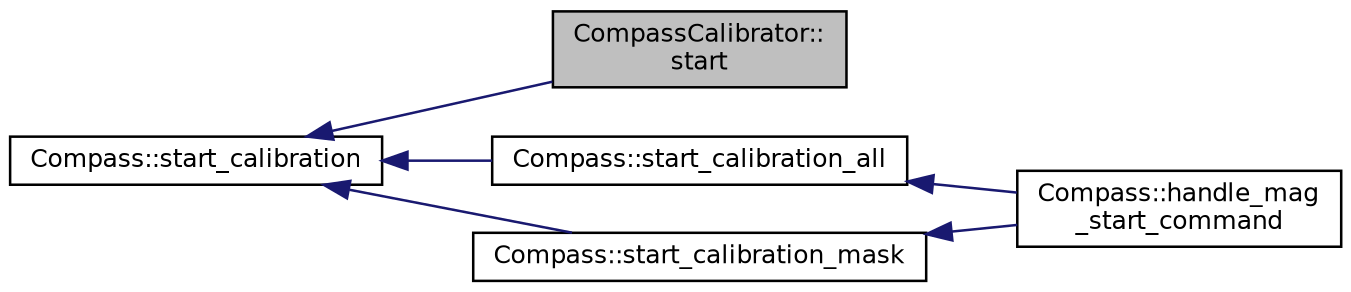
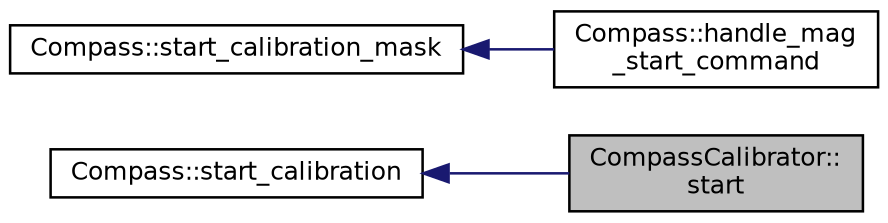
node "Compass::start_calibration_all": removed
edge "Compass::start_calibration_mask" -> "Compass::start_calibration": removed
